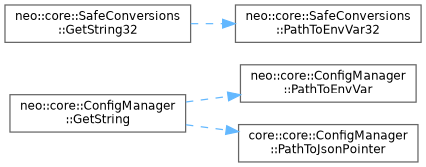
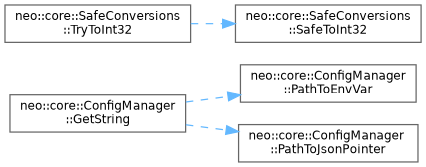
node "neo::core::SafeConversions ::GetString32": label "neo::core::SafeConversions ::GetString32" -> "neo::core::SafeConversions ::TryToInt32"
node "neo::core::SafeConversions ::PathToEnvVar32": label "neo::core::SafeConversions ::PathToEnvVar32" -> "neo::core::SafeConversions ::SafeToInt32"
node "core::core::ConfigManager ::PathToJsonPointer": label "core::core::ConfigManager ::PathToJsonPointer" -> "neo::core::ConfigManager ::PathToJsonPointer"
